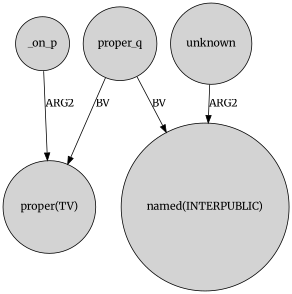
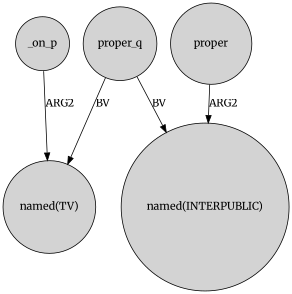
node "unknown": label "unknown" -> "proper"
node "proper(TV)": label "proper(TV)" -> "named(TV)"
